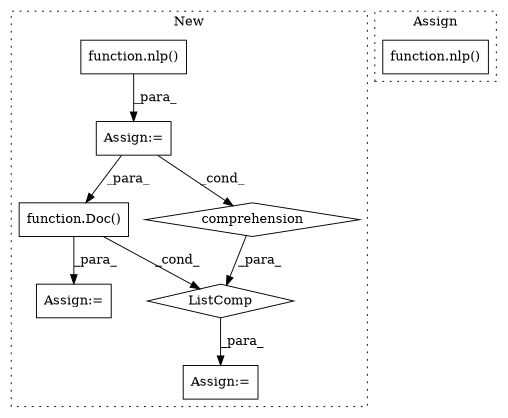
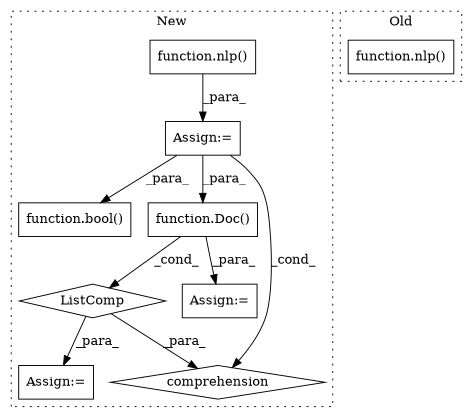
cluster "Assign": label "Assign" -> "Old"
node "function.bool()": added
edge "comprehension" -> "ListComp": reversed
